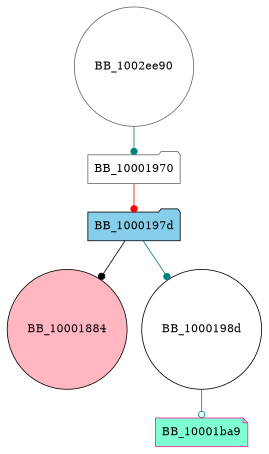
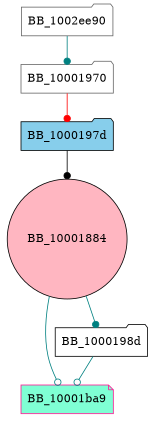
node "BB_1002ee90": shape circle -> folder
edge "BB_1000197d" -> "BB_1000198d": now "BB_10001884" -> "BB_1000198d"
node "BB_1000198d": shape circle -> folder
edge "BB_10001884" -> "BB_10001ba9": added
